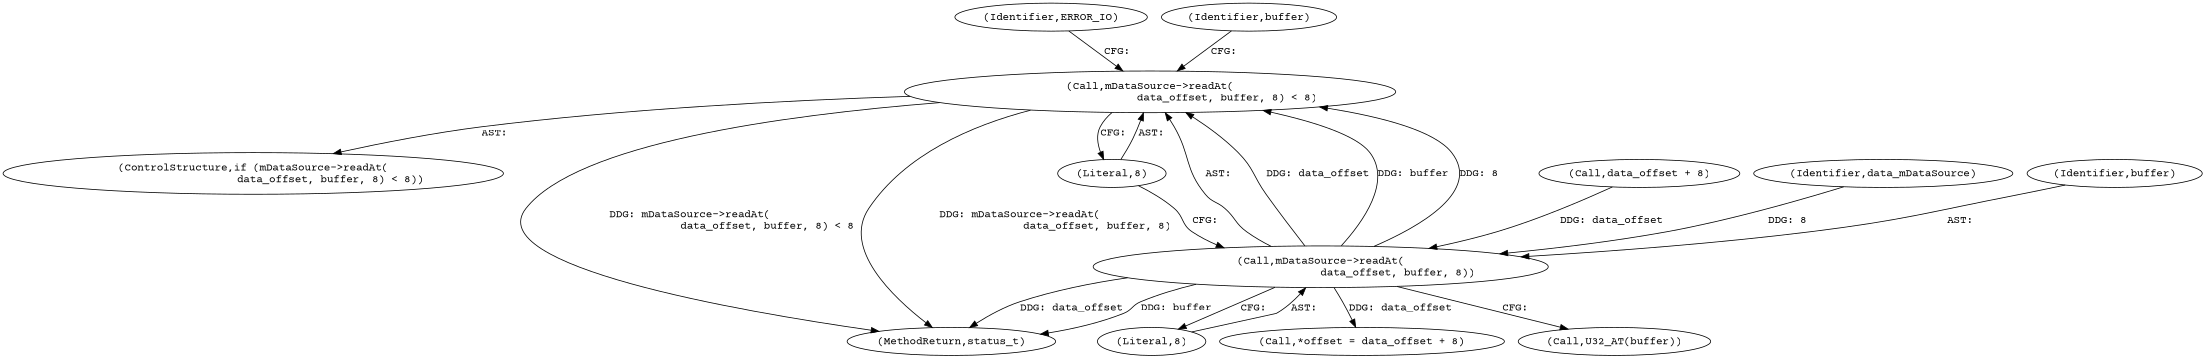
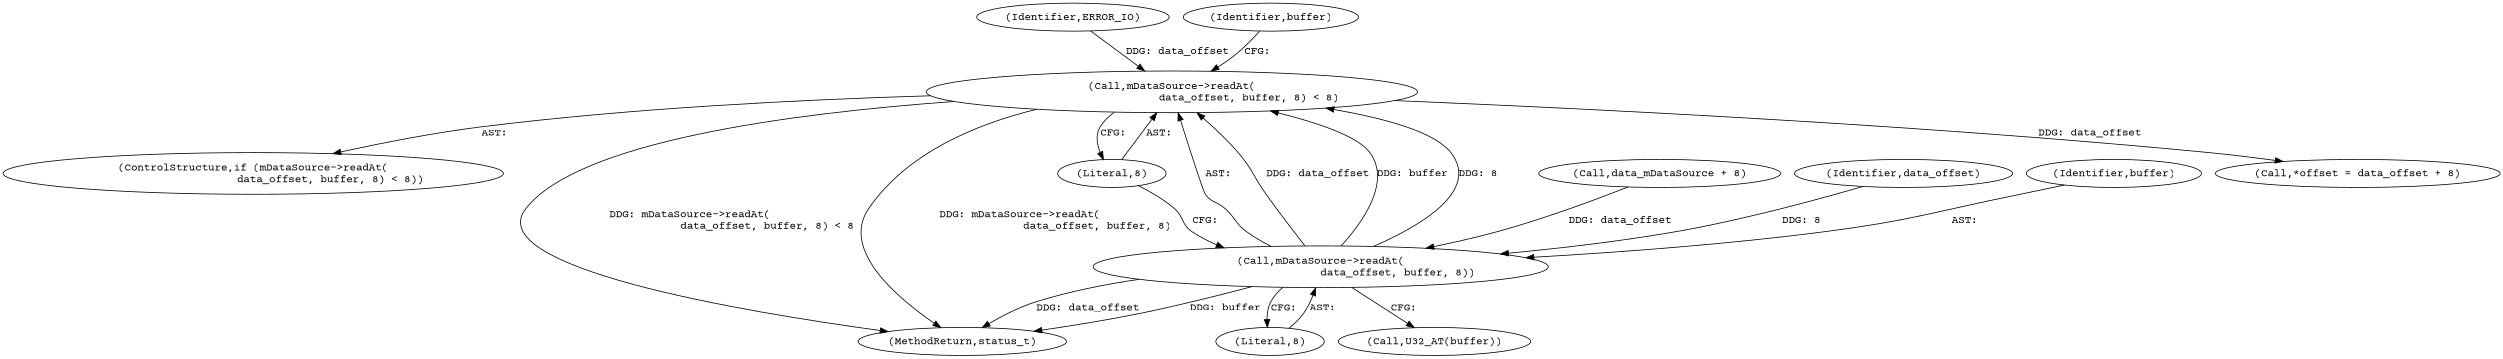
edge "(Identifier,ERROR_IO)" -> "(Call,mDataSource->readAt( data_offset, buffer, 8) < 8)": label "CFG: " -> "DDG: data_offset"
node "(Call,data_offset + 8)": label "(Call,data_offset + 8)" -> "(Call,data_mDataSource + 8)"
node "(Identifier,data_mDataSource)": label "(Identifier,data_mDataSource)" -> "(Identifier,data_offset)"
edge "(Call,mDataSource->readAt( data_offset, buffer, 8))" -> "(Call,*offset = data_offset + 8)": now "(Call,mDataSource->readAt( data_offset, buffer, 8) < 8)" -> "(Call,*offset = data_offset + 8)"
